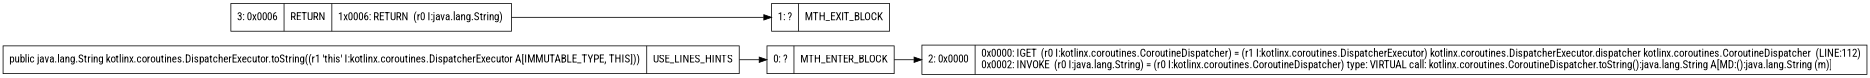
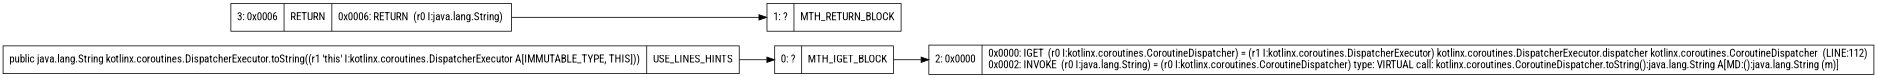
node "3: 0x0006": text "1x0006: RETURN  (r0 I:java.lang.String)" -> "0x0006: RETURN  (r0 I:java.lang.String)"
node "1: ?": text "MTH_EXIT_BLOCK" -> "MTH_RETURN_BLOCK"
node "0: ?": text "MTH_ENTER_BLOCK" -> "MTH_IGET_BLOCK"
